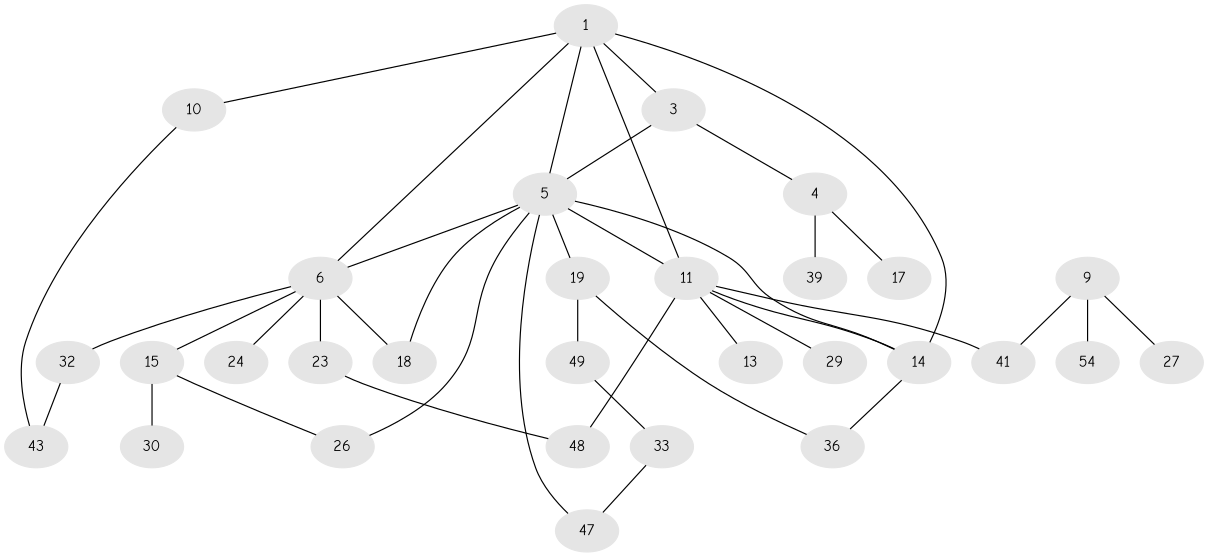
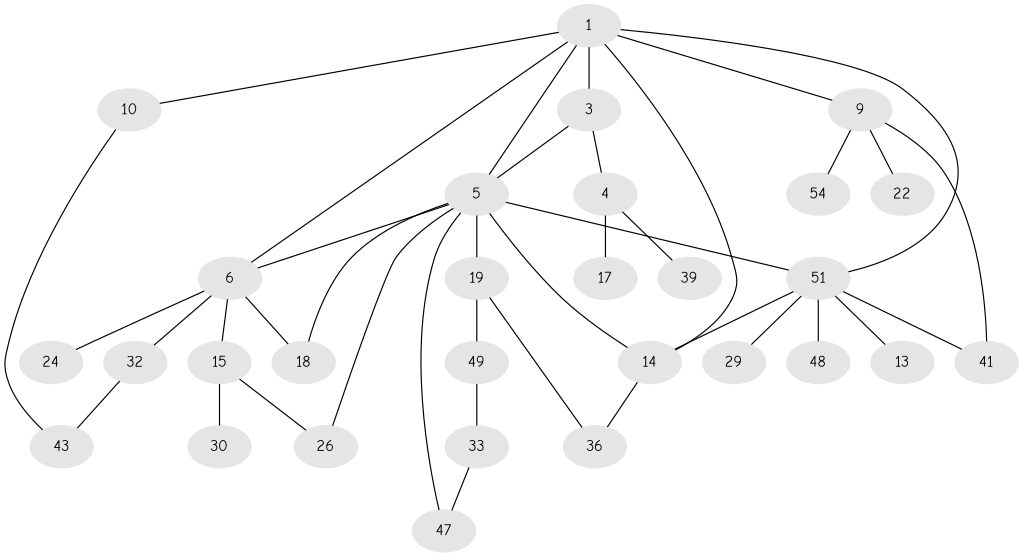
edge "1" -- "9": added
node "11": label "11" -> "51"
node "23": removed
node "27": label "27" -> "22"
